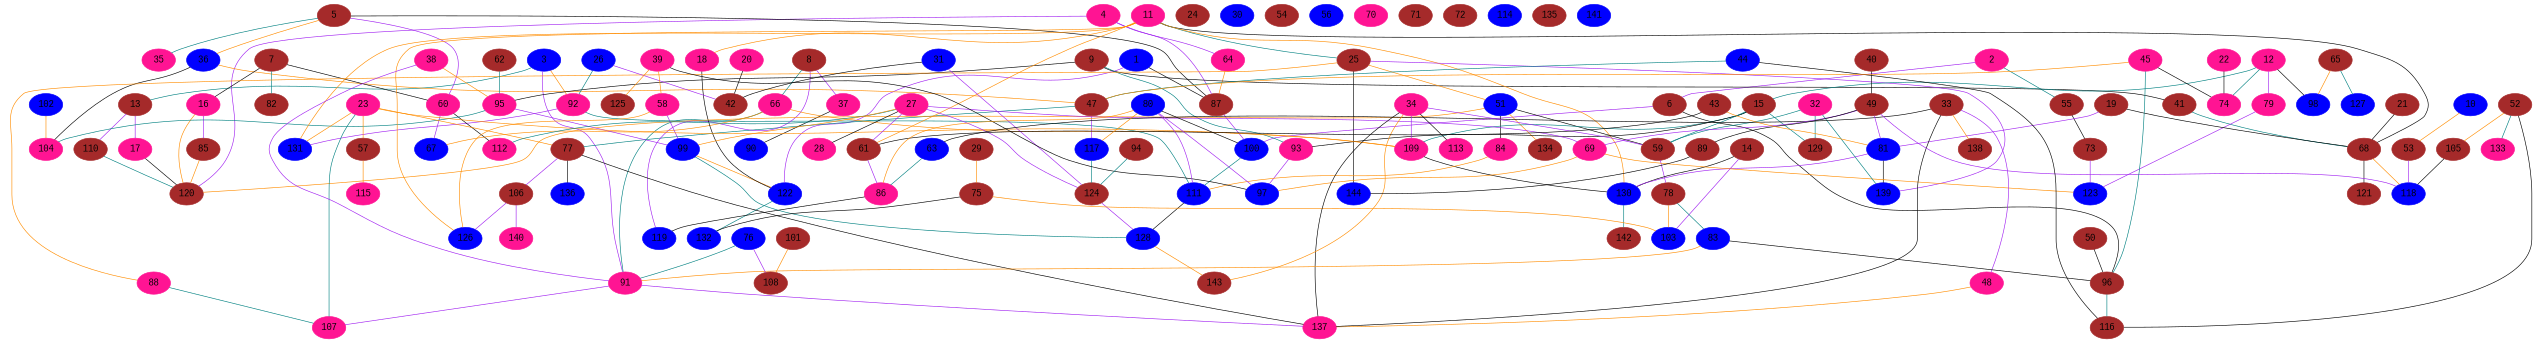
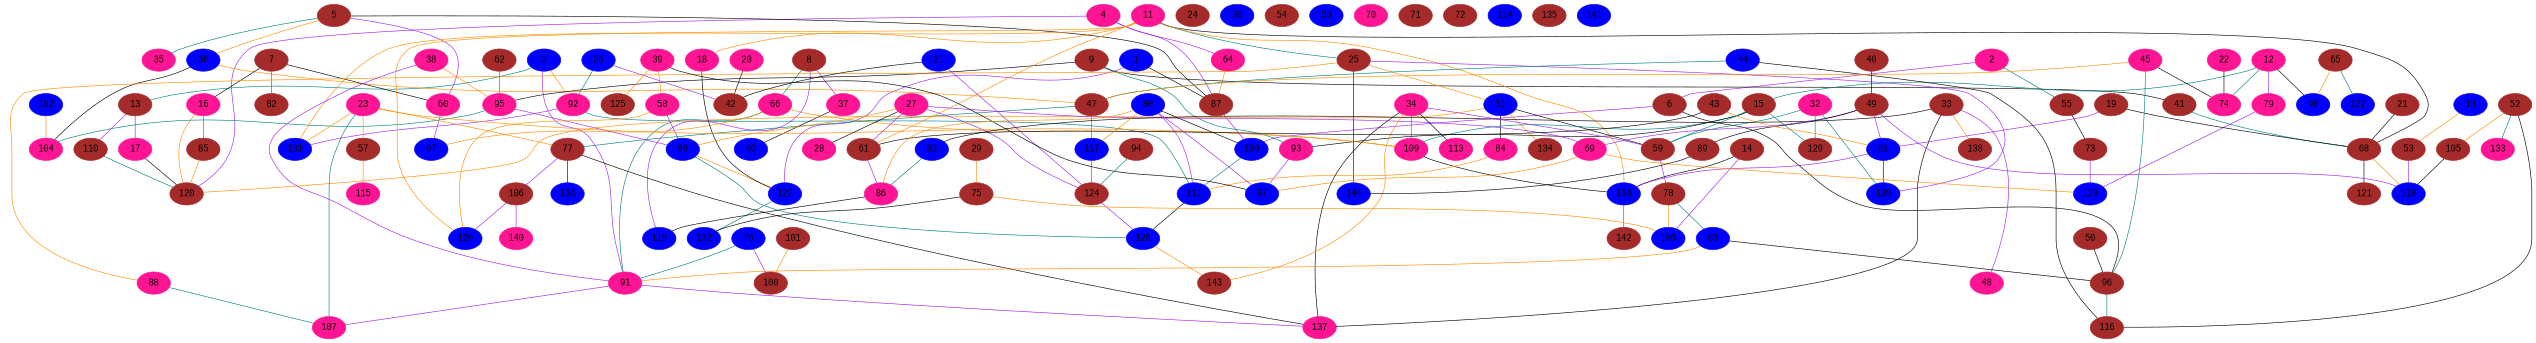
node "112": removed
edge "48" -- "137": removed
